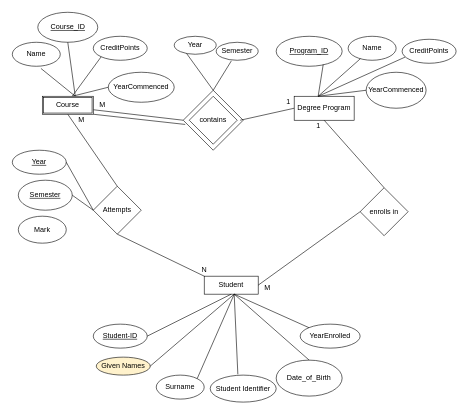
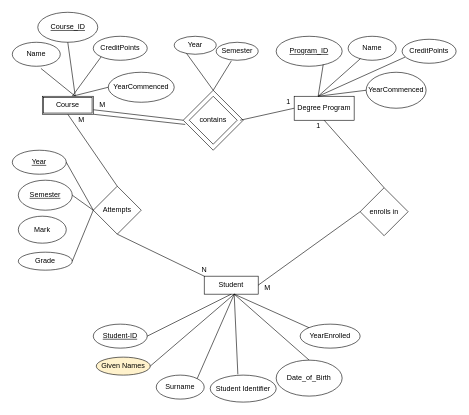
edge "Attempts" -- "Grade": added
node "Grade": added
